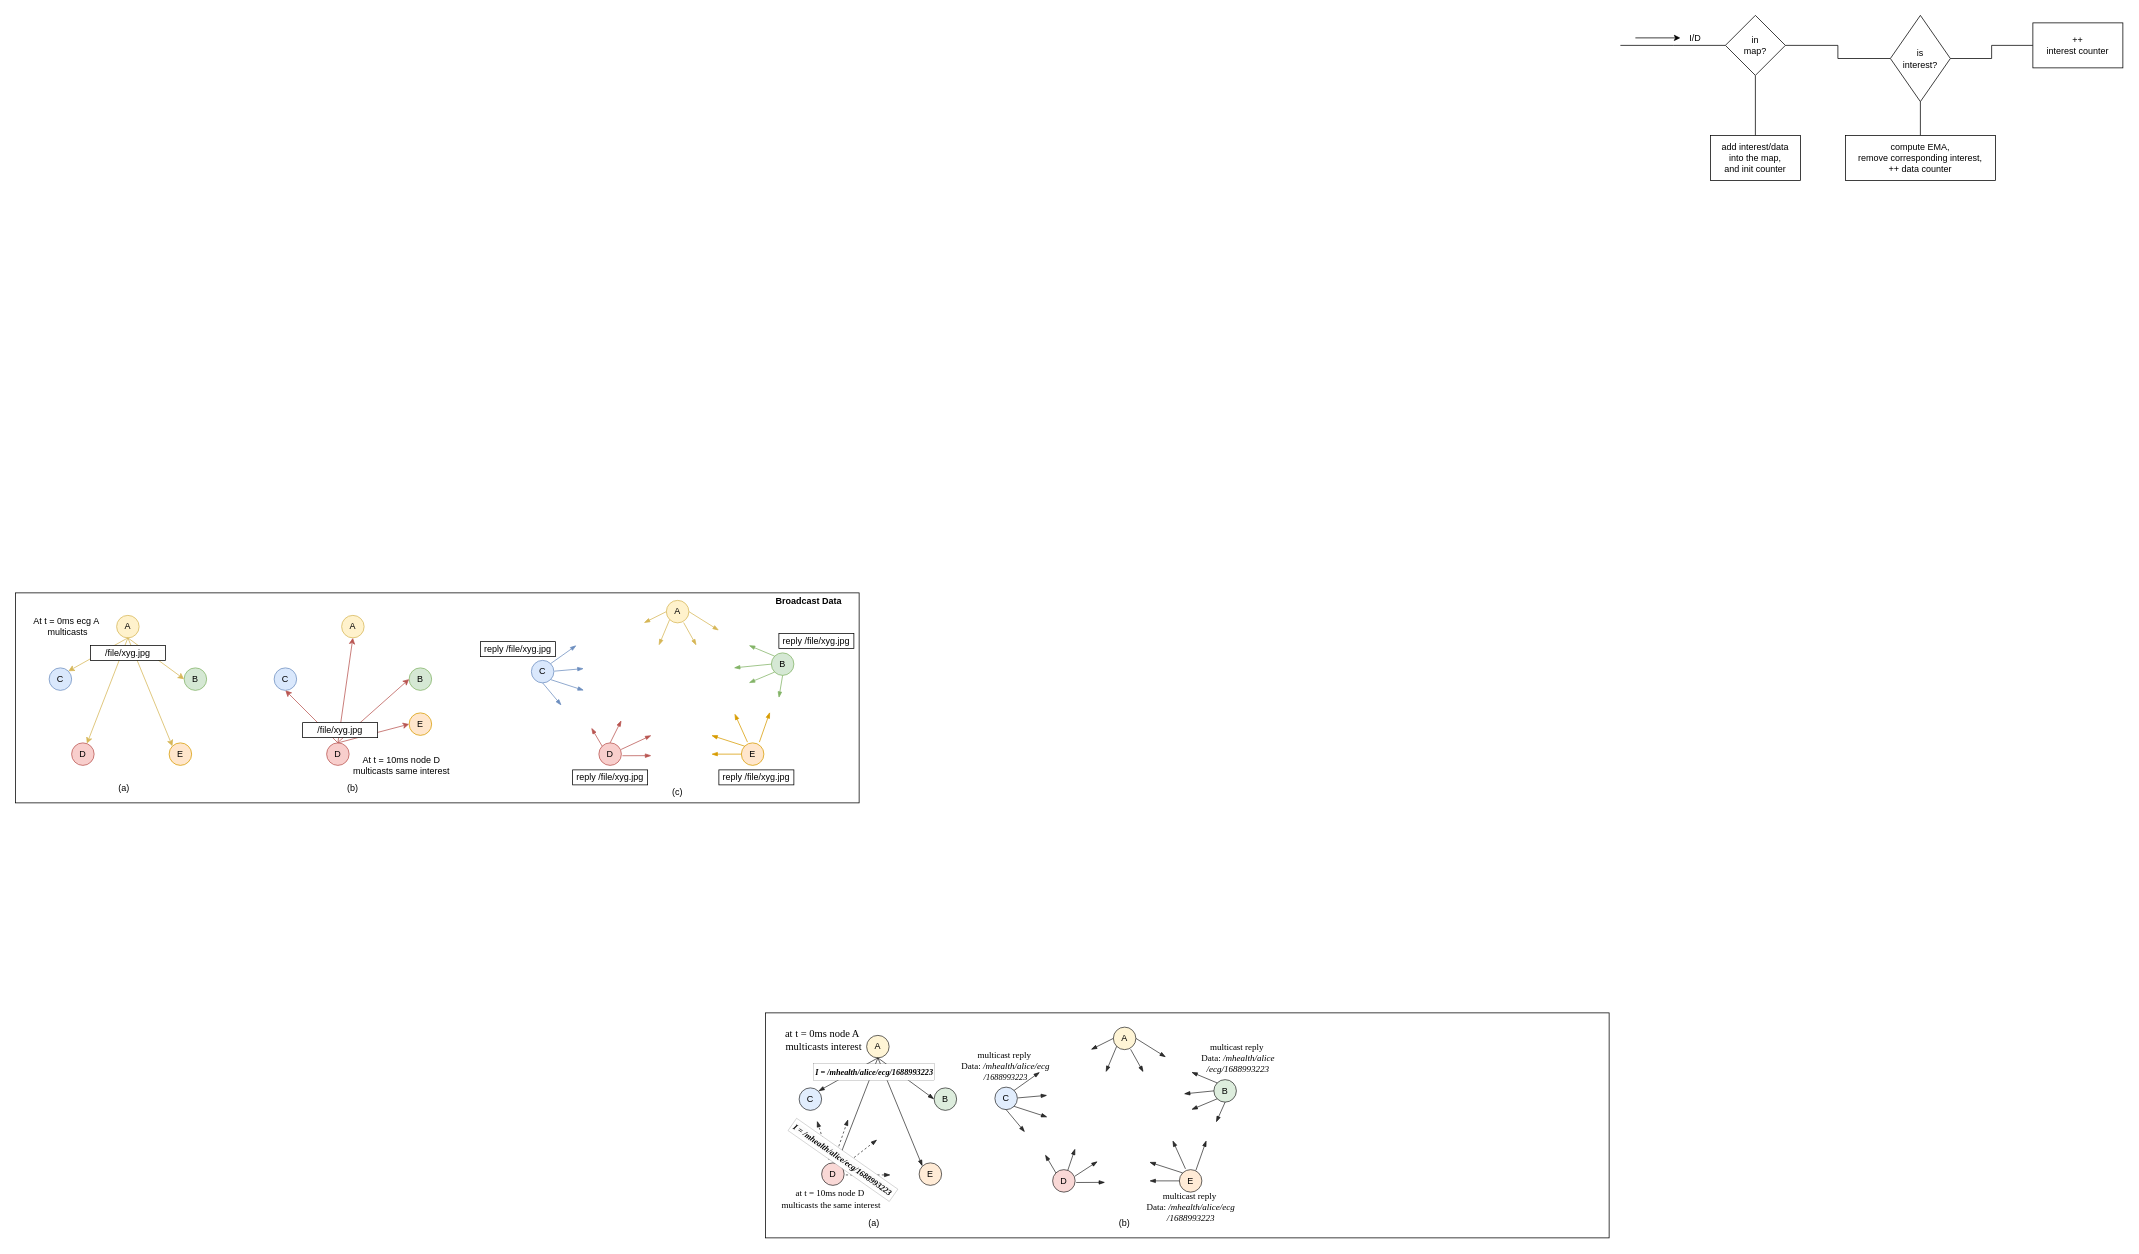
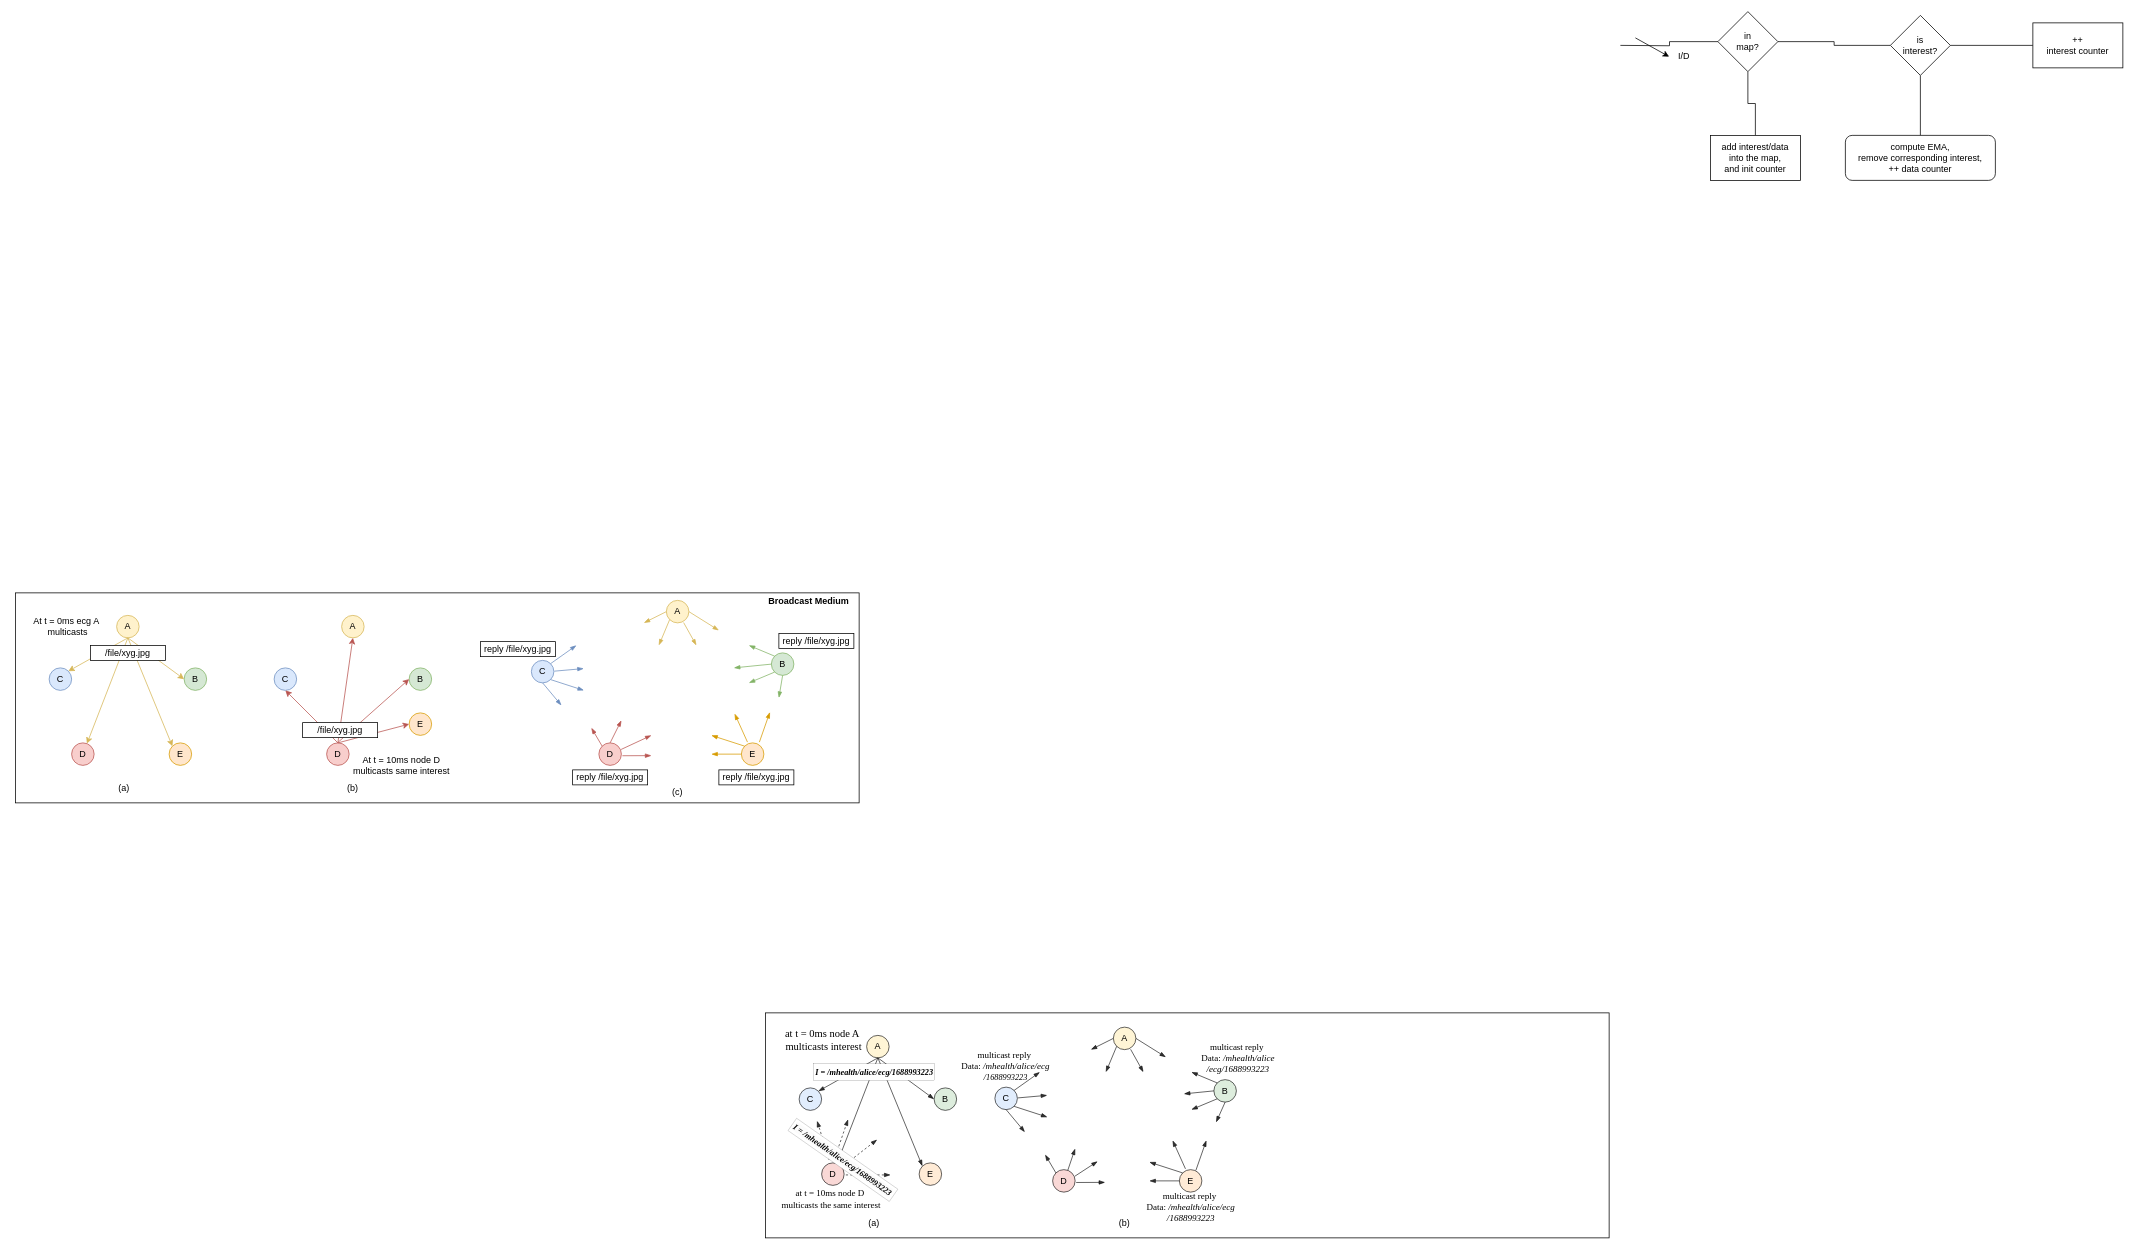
node "I/D": moved (1695, 38) -> (1684, 57)
node "in map?": moved (1755, 45) -> (1748, 42)
node "is interest?": size 60x86 -> 60x60
node "compute EMA, remove corresponding interest, ++ data counter": shape rectangle -> rounded rectangle
node "Broadcast Data": label "Broadcast Data" -> "Broadcast Medium"
